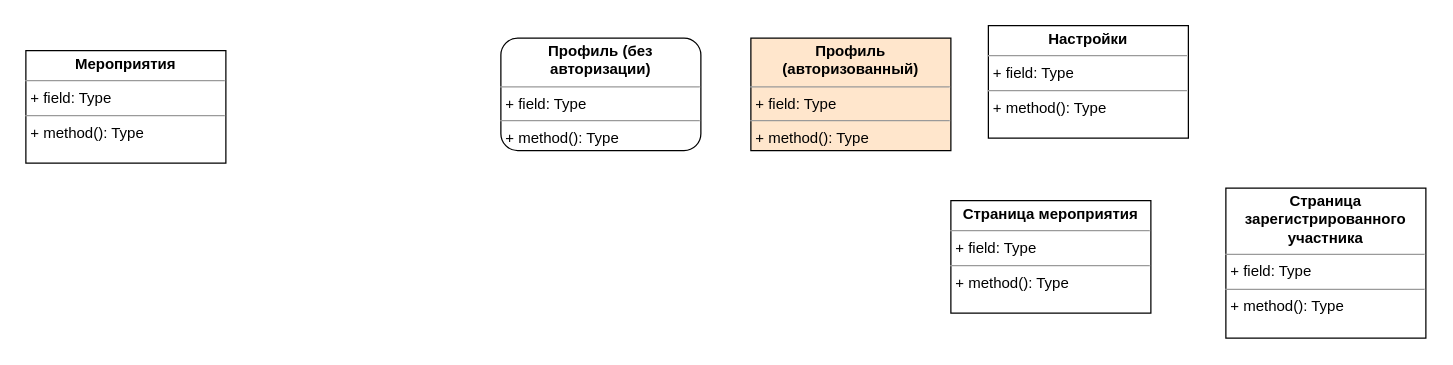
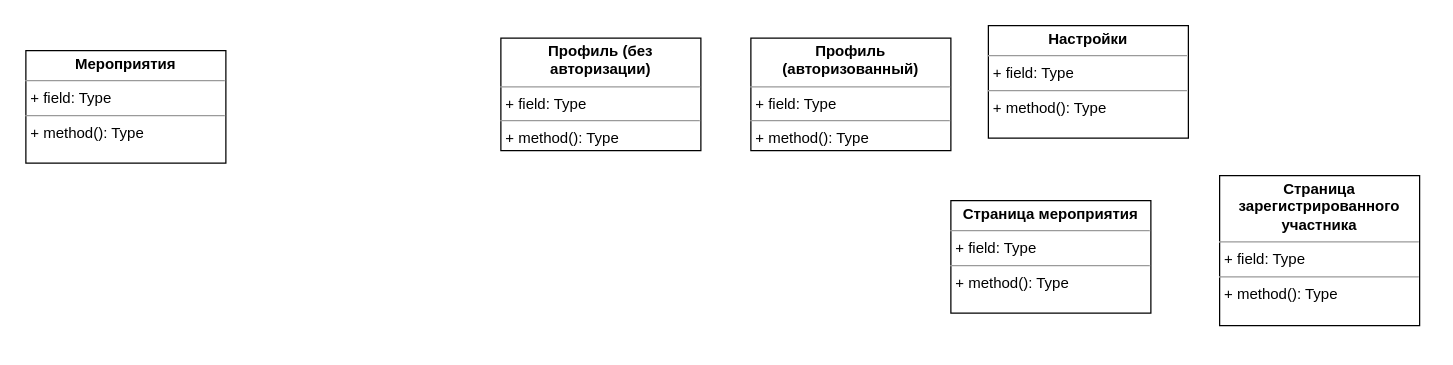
node "Профиль (без авторизации) + field: Type + method(): Type": shape rounded rectangle -> rectangle
node "Профиль (авторизованный) + field: Type + method(): Type": fillcolor #ffe6cc -> #ffffff
node "Страница зарегистрированного участника + field: Type + method(): Type": moved (1326, 263) -> (1319, 251)
